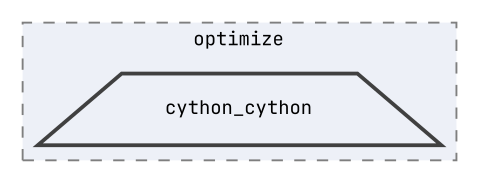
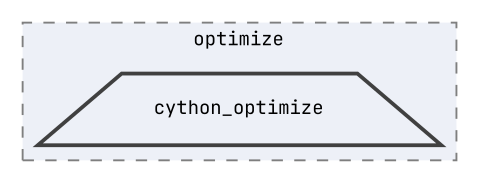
node "cython_cython": label "cython_cython" -> "cython_optimize"
